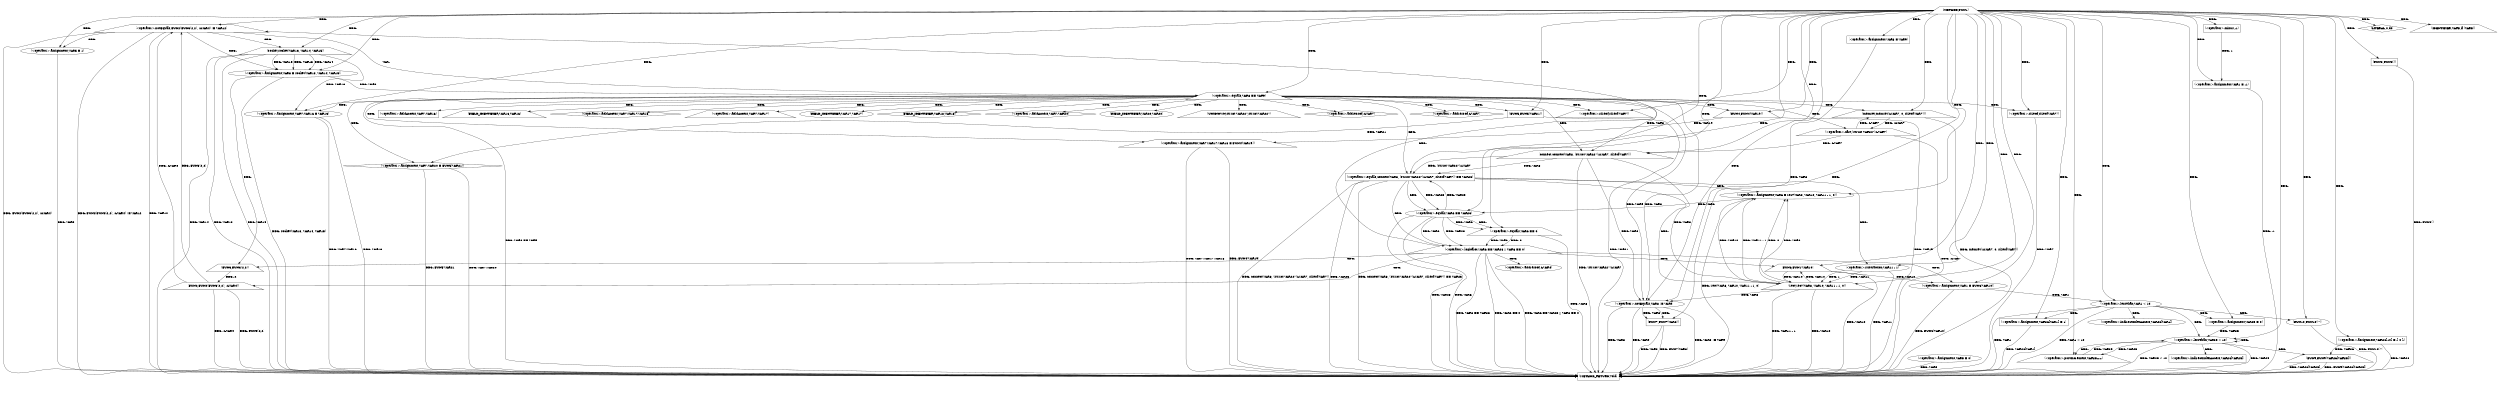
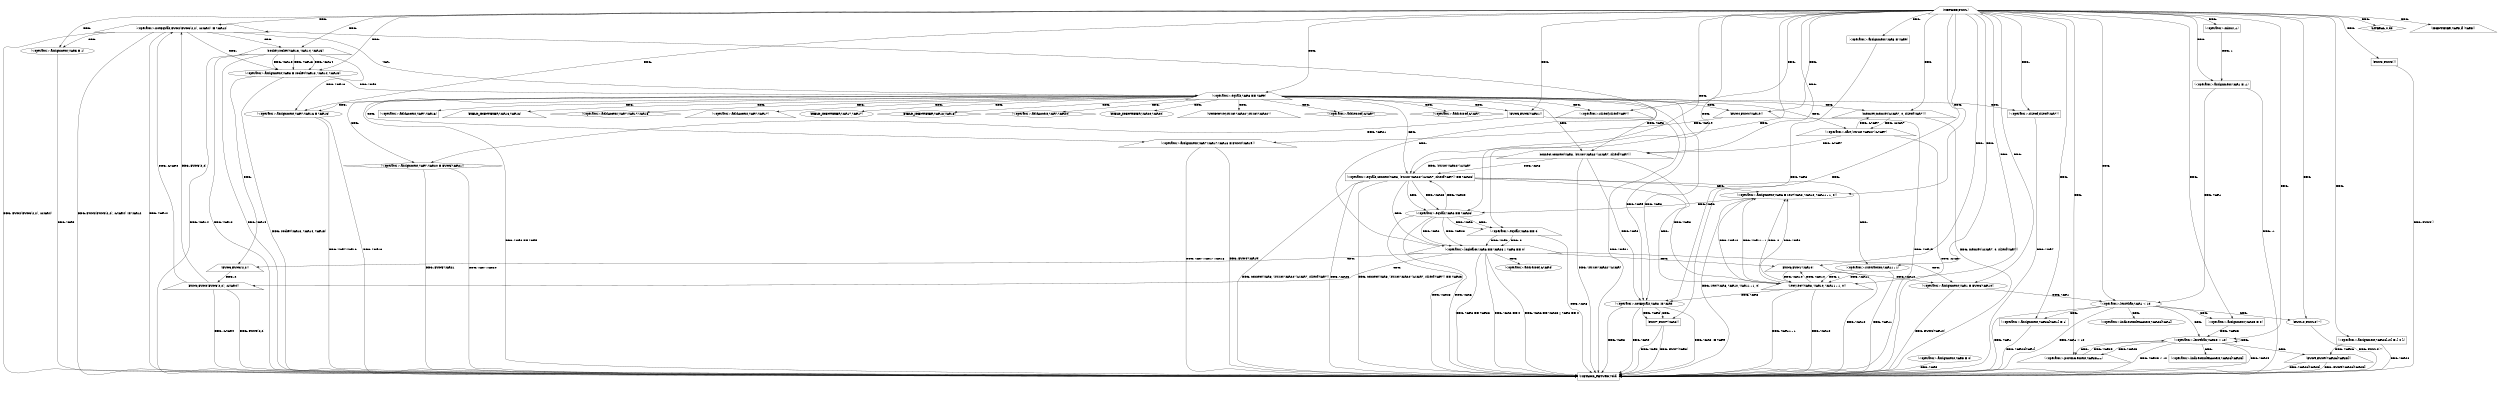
edge "(METHOD,FUN1)" -> "(<operator>.notEquals,VAR8 != VAR9)": removed, label "DDG:"
edge "(<operator>.assignment,VAR1 = -1)" -> "(<operator>.lessThan,VAR1 < 10)": added, label "DDG: VAR1"
